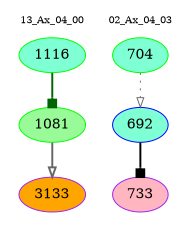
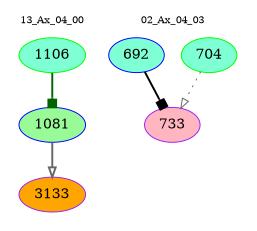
node "1116": label "1116" -> "1106"
edge "704" -> "692": now "704" -> "733"
node "1081": color green -> blue
